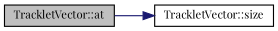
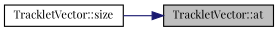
edge "TrackletVector::at" -> "TrackletVector::size": reversed
